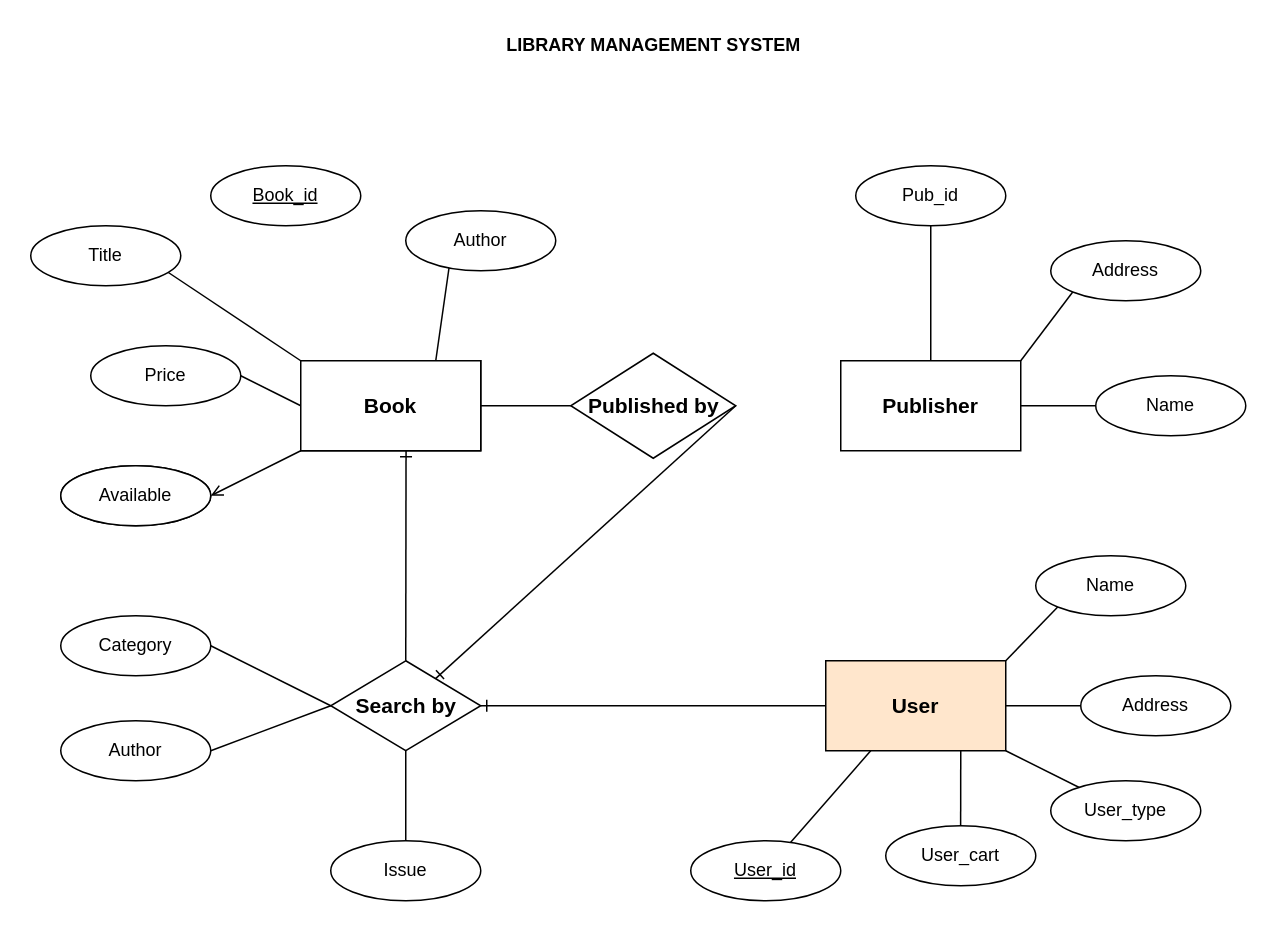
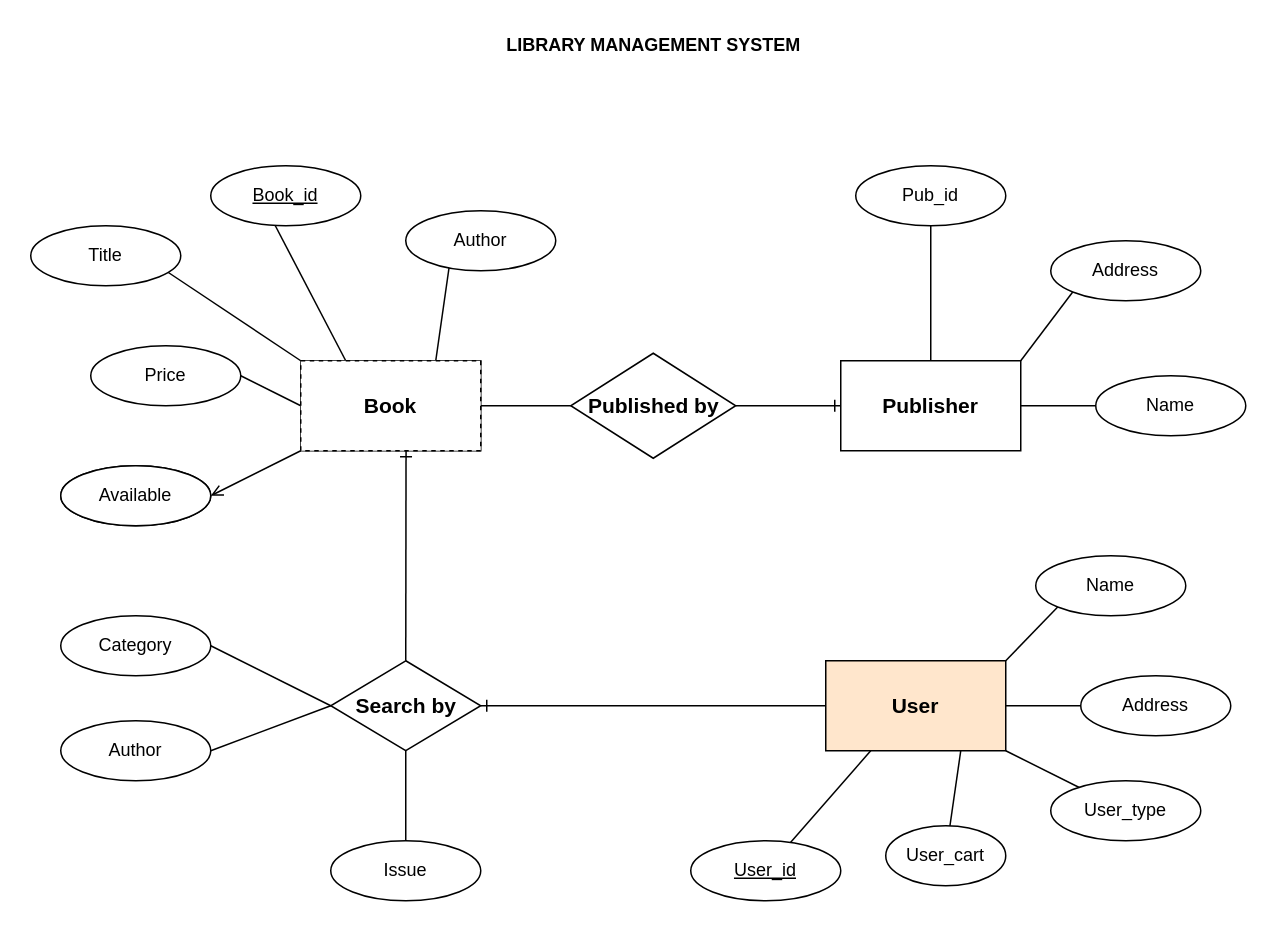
edge "Book_id" -- "Book": added
node "Book": style solid -> dashed
edge "Published by" -> "Search by": now "Published by" -> "Publisher"
node "User_cart": size 150x60 -> 120x60
